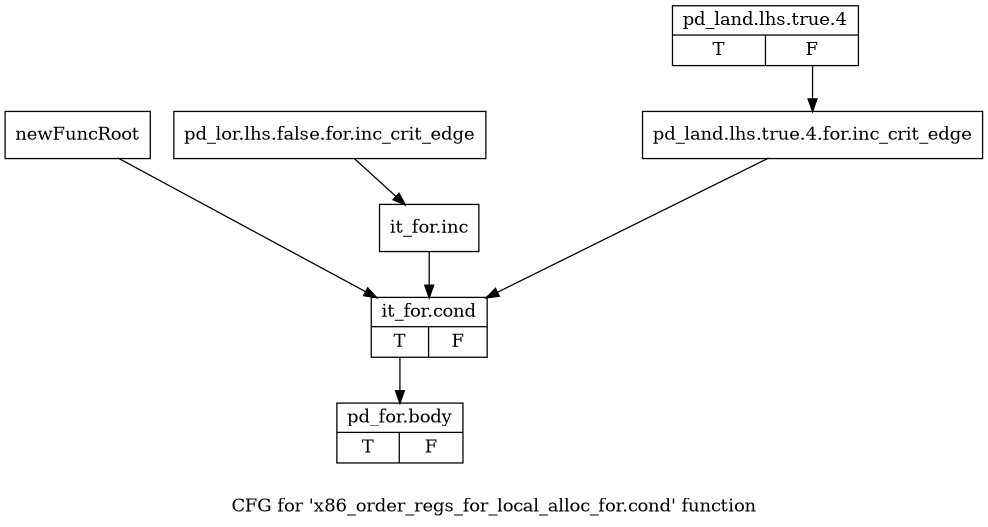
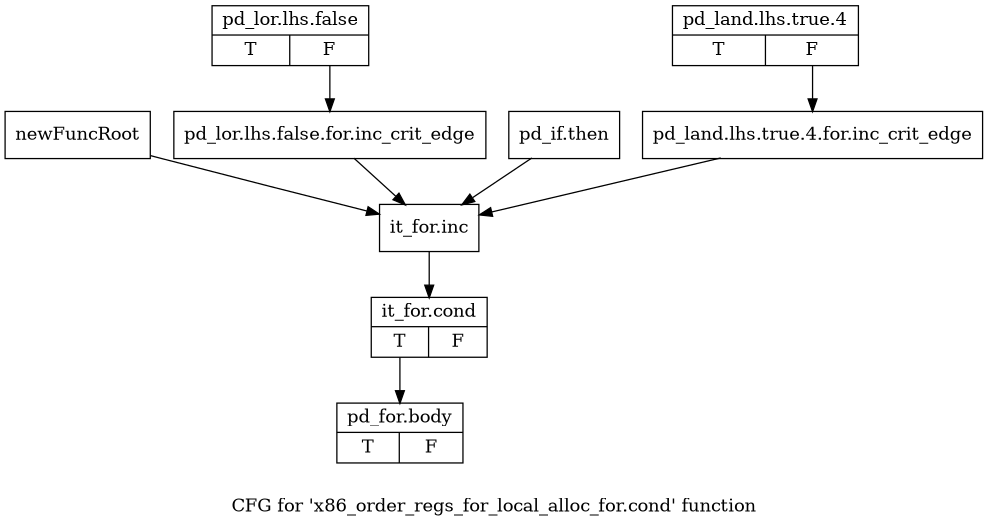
node "pd_lor.lhs.false": added
node "pd_if.then": added
edge "newFuncRoot" -> "it_for.cond": now "newFuncRoot" -> "it_for.inc"
edge "pd_land.lhs.true.4.for.inc_crit_edge" -> "it_for.cond": now "pd_land.lhs.true.4.for.inc_crit_edge" -> "it_for.inc"
